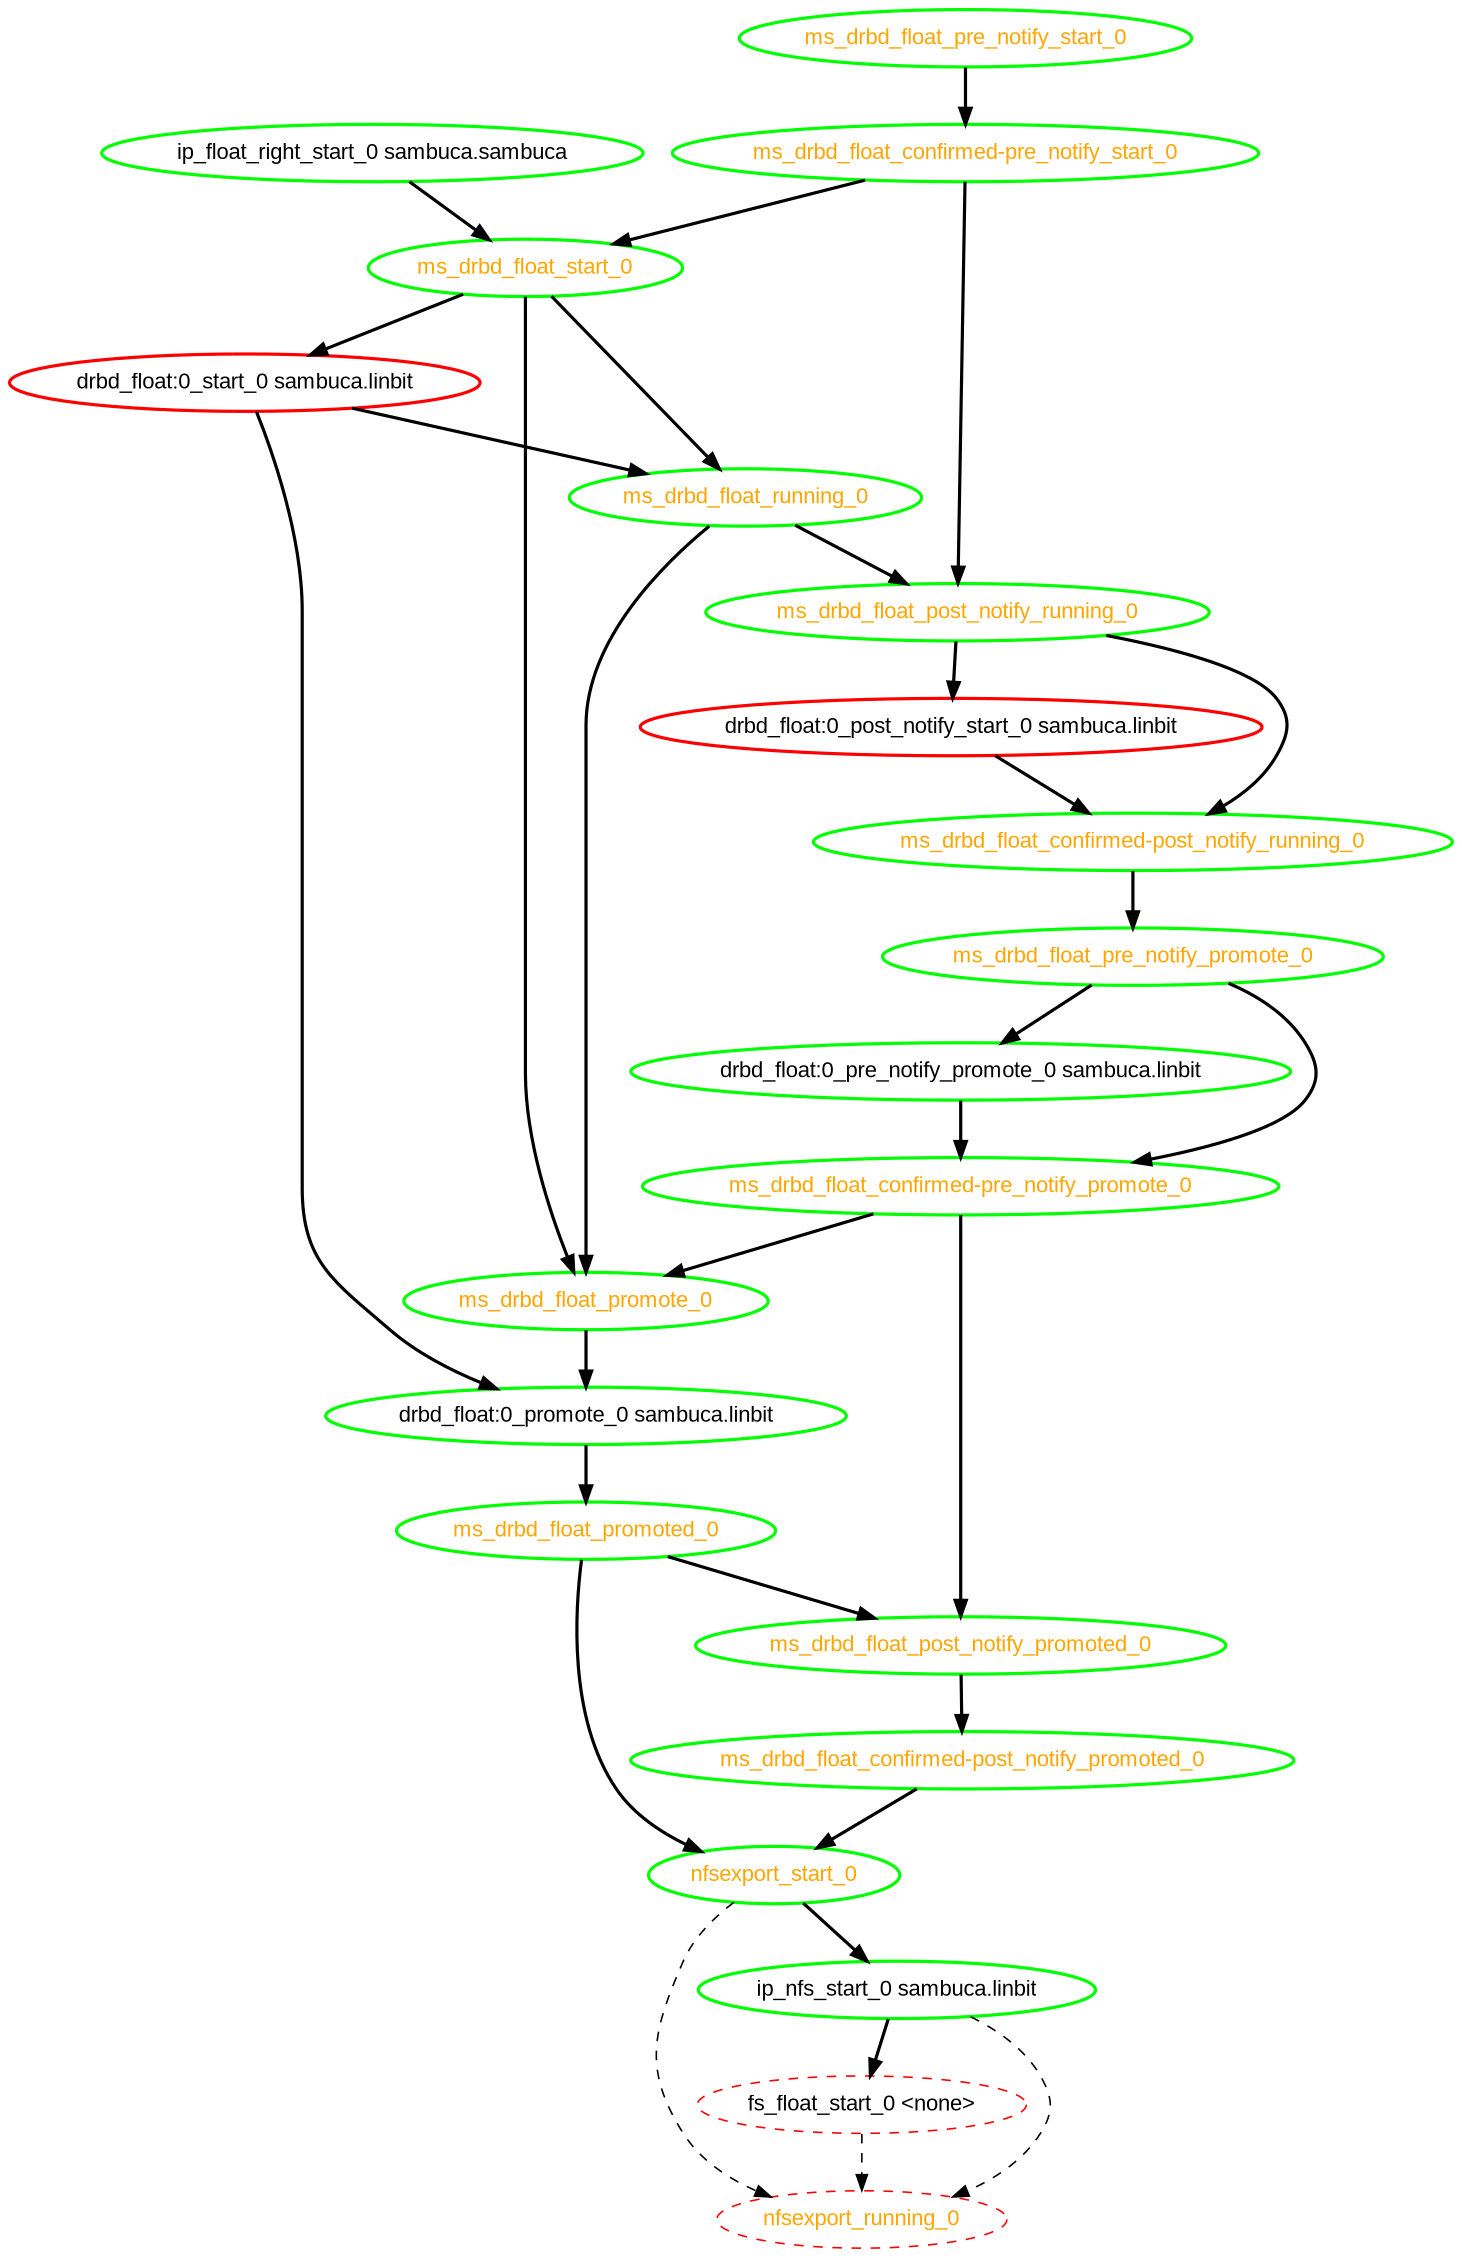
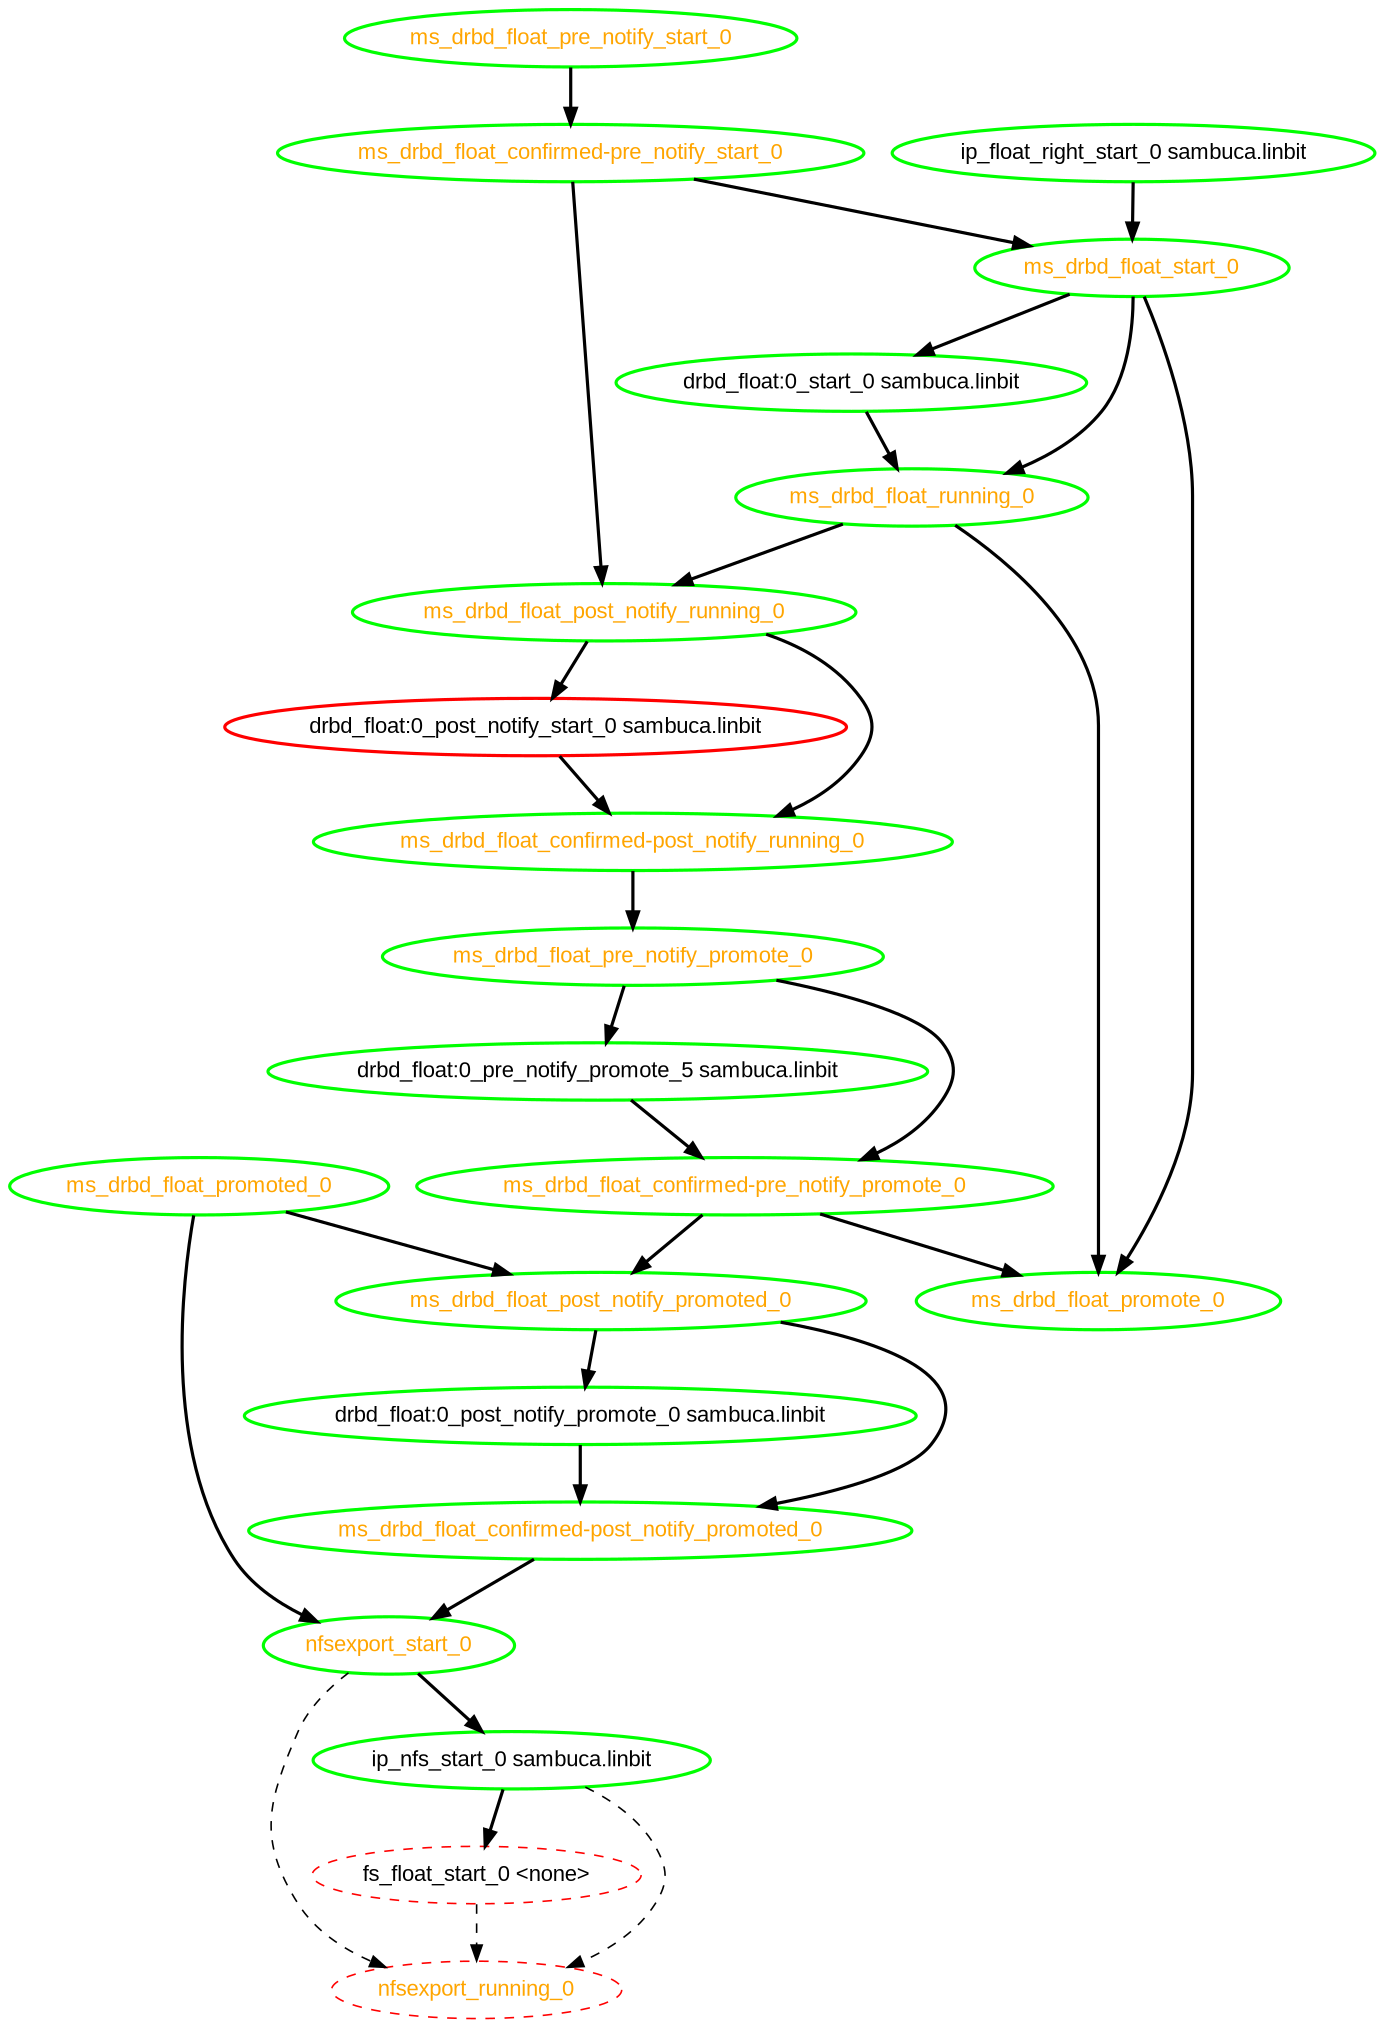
node "ip_float_right_start_0 sambuca.sambuca": label "ip_float_right_start_0 sambuca.sambuca" -> "ip_float_right_start_0 sambuca.linbit"
node "drbd_float:0_start_0 sambuca.linbit": color red -> green
node "drbd_float:0_pre_notify_promote_0 sambuca.linbit": label "drbd_float:0_pre_notify_promote_0 sambuca.linbit" -> "drbd_float:0_pre_notify_promote_5 sambuca.linbit"
node "drbd_float:0_post_notify_promote_0 sambuca.linbit": added
node "drbd_float:0_promote_0 sambuca.linbit": removed
